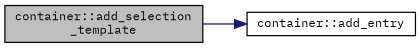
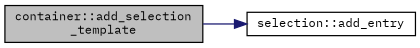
node "container::add_entry": label "container::add_entry" -> "selection::add_entry"
